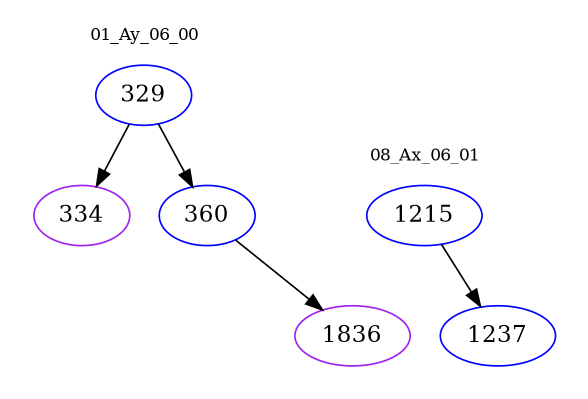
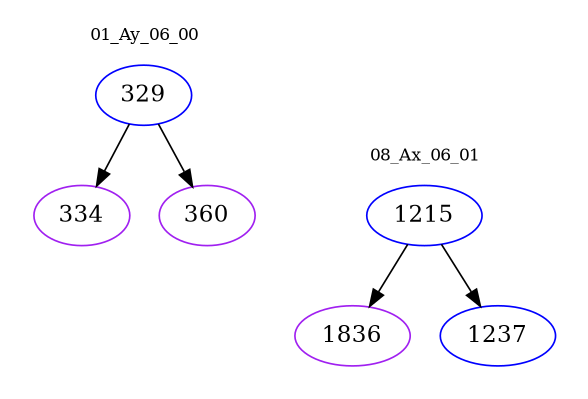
node "360": color blue -> purple
edge "360" -> "1836": now "1215" -> "1836"
